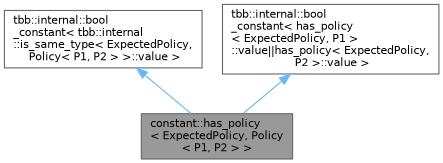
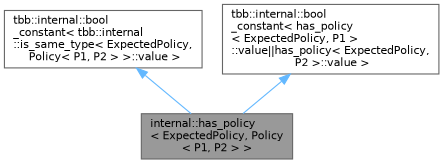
node "constant::has_policy < ExpectedPolicy, Policy < P1, P2 > >": label "constant::has_policy < ExpectedPolicy, Policy < P1, P2 > >" -> "internal::has_policy < ExpectedPolicy, Policy < P1, P2 > >"
